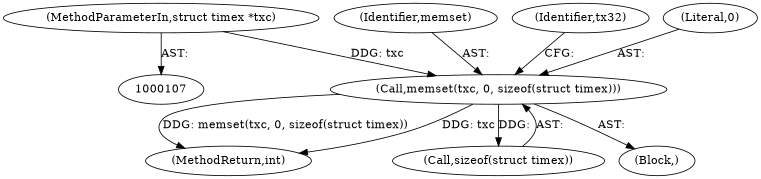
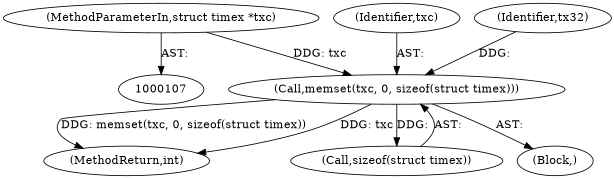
node "(Identifier,memset)": label "(Identifier,memset)" -> "(Identifier,txc)"
node "(Literal,0)": removed
edge "(Identifier,tx32)" -> "(Call,memset(txc, 0, sizeof(struct timex)))": label "CFG: " -> "DDG: "
